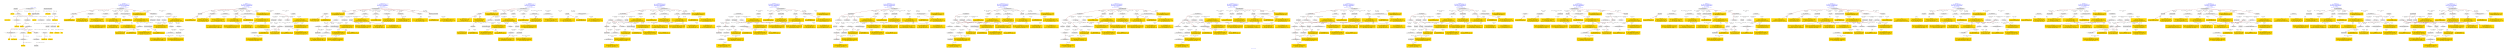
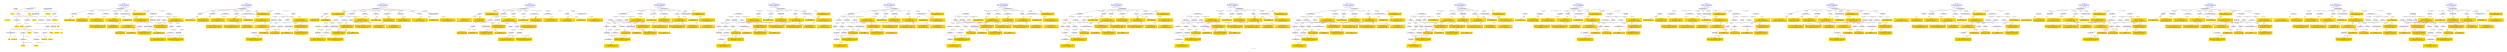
node "death_year": fillcolor lightgray -> gold
